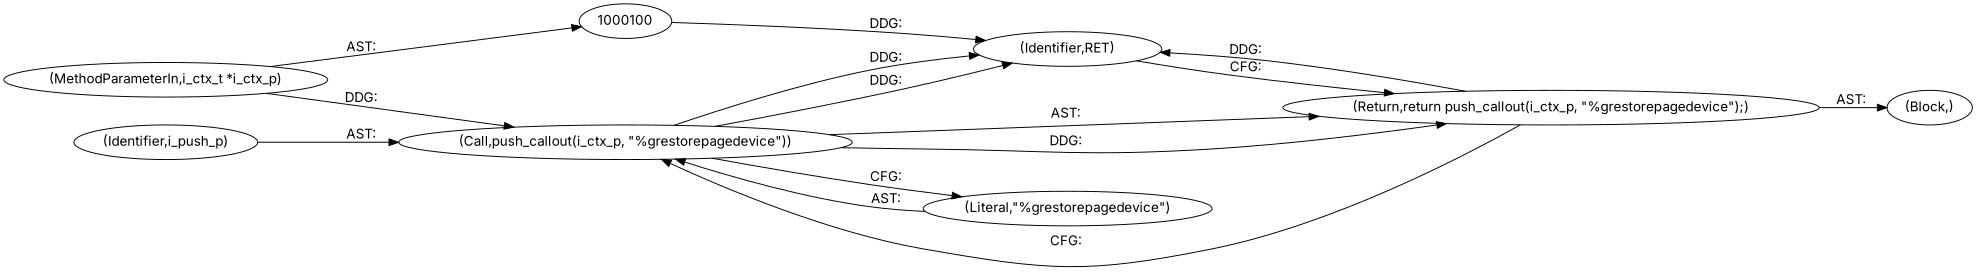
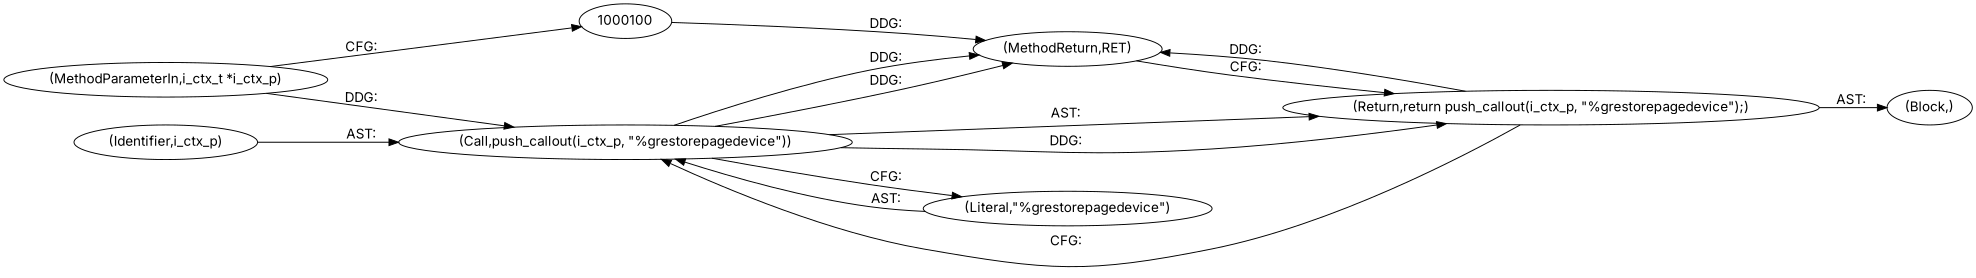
edge "(MethodParameterIn,i_ctx_t *i_ctx_p)" -> "1000100": label "AST: " -> "CFG: "
node "(Identifier,RET)": label "(Identifier,RET)" -> "(MethodReturn,RET)"
node "(Identifier,i_push_p)": label "(Identifier,i_push_p)" -> "(Identifier,i_ctx_p)"
